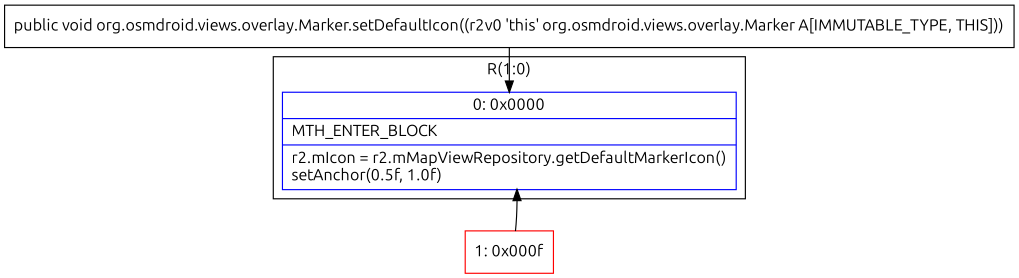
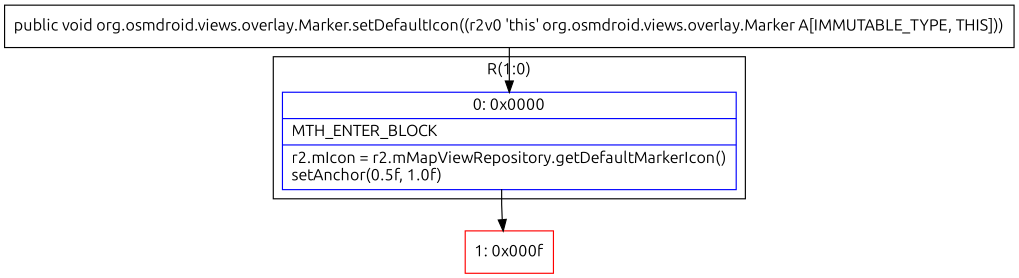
edge "1: 0x000f" -> "0: 0x0000": reversed
